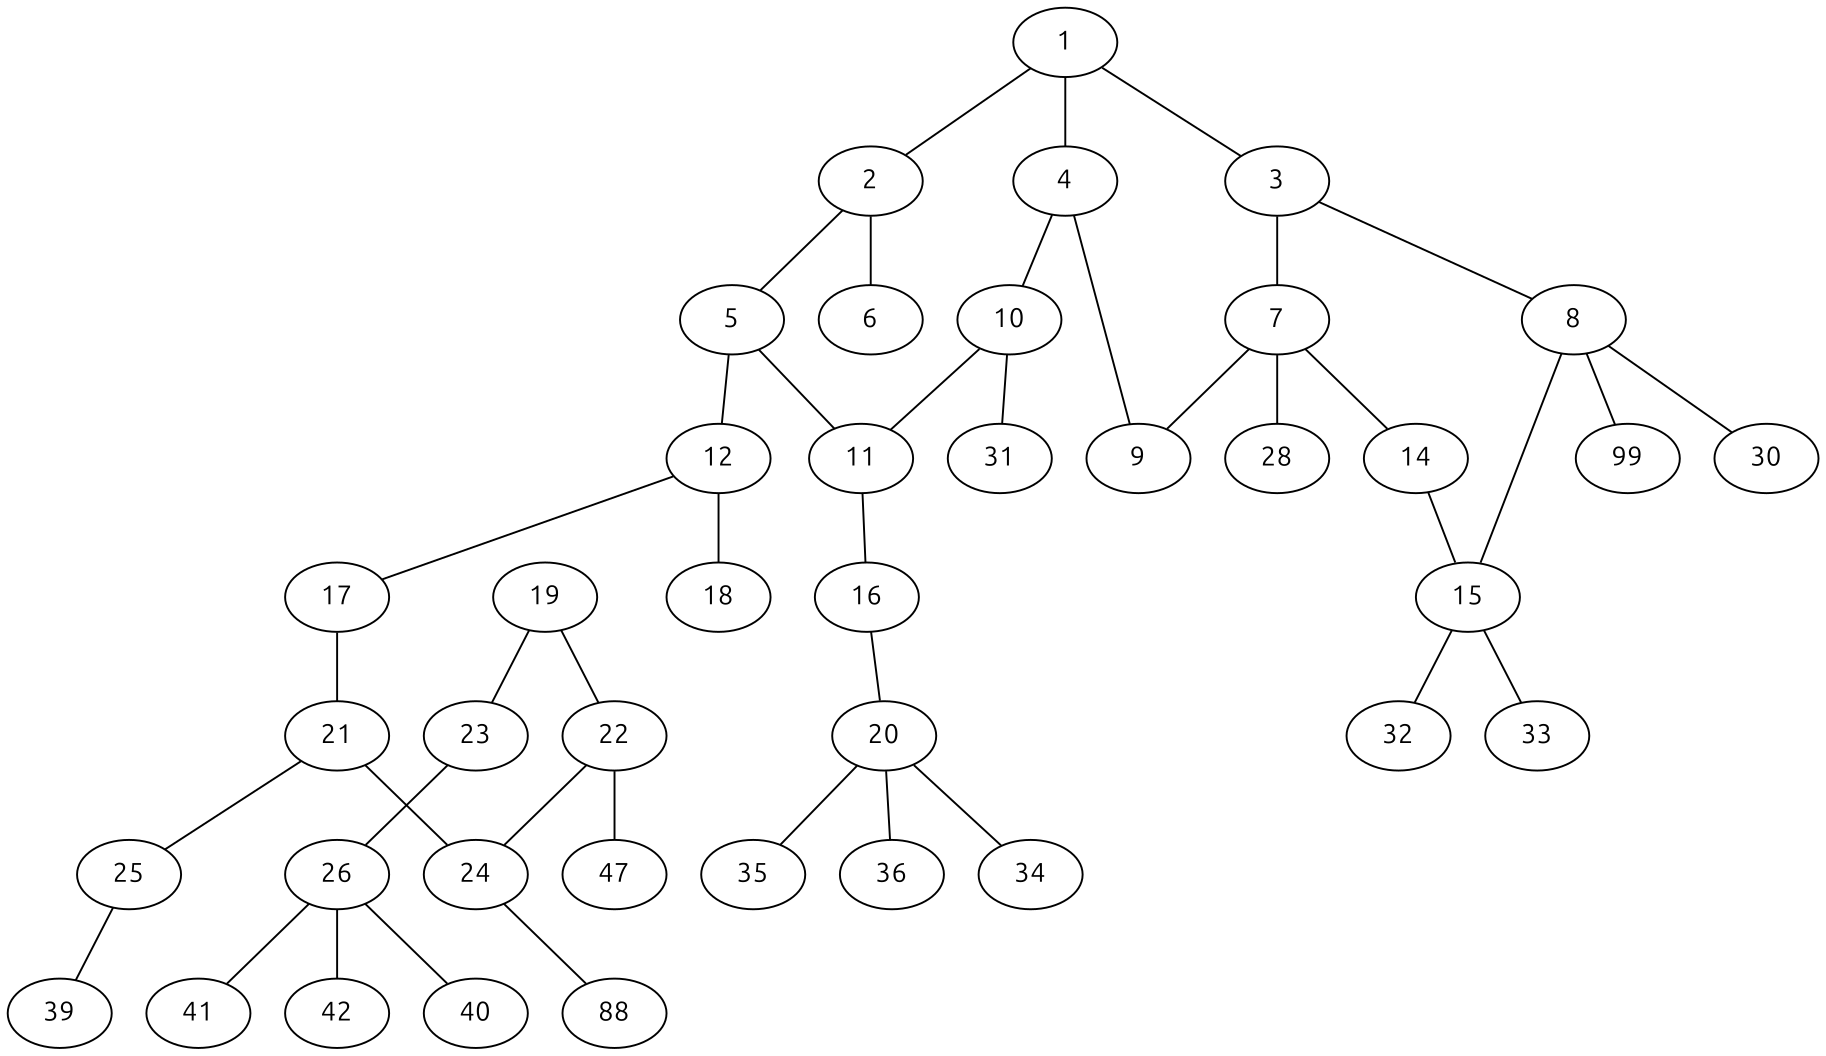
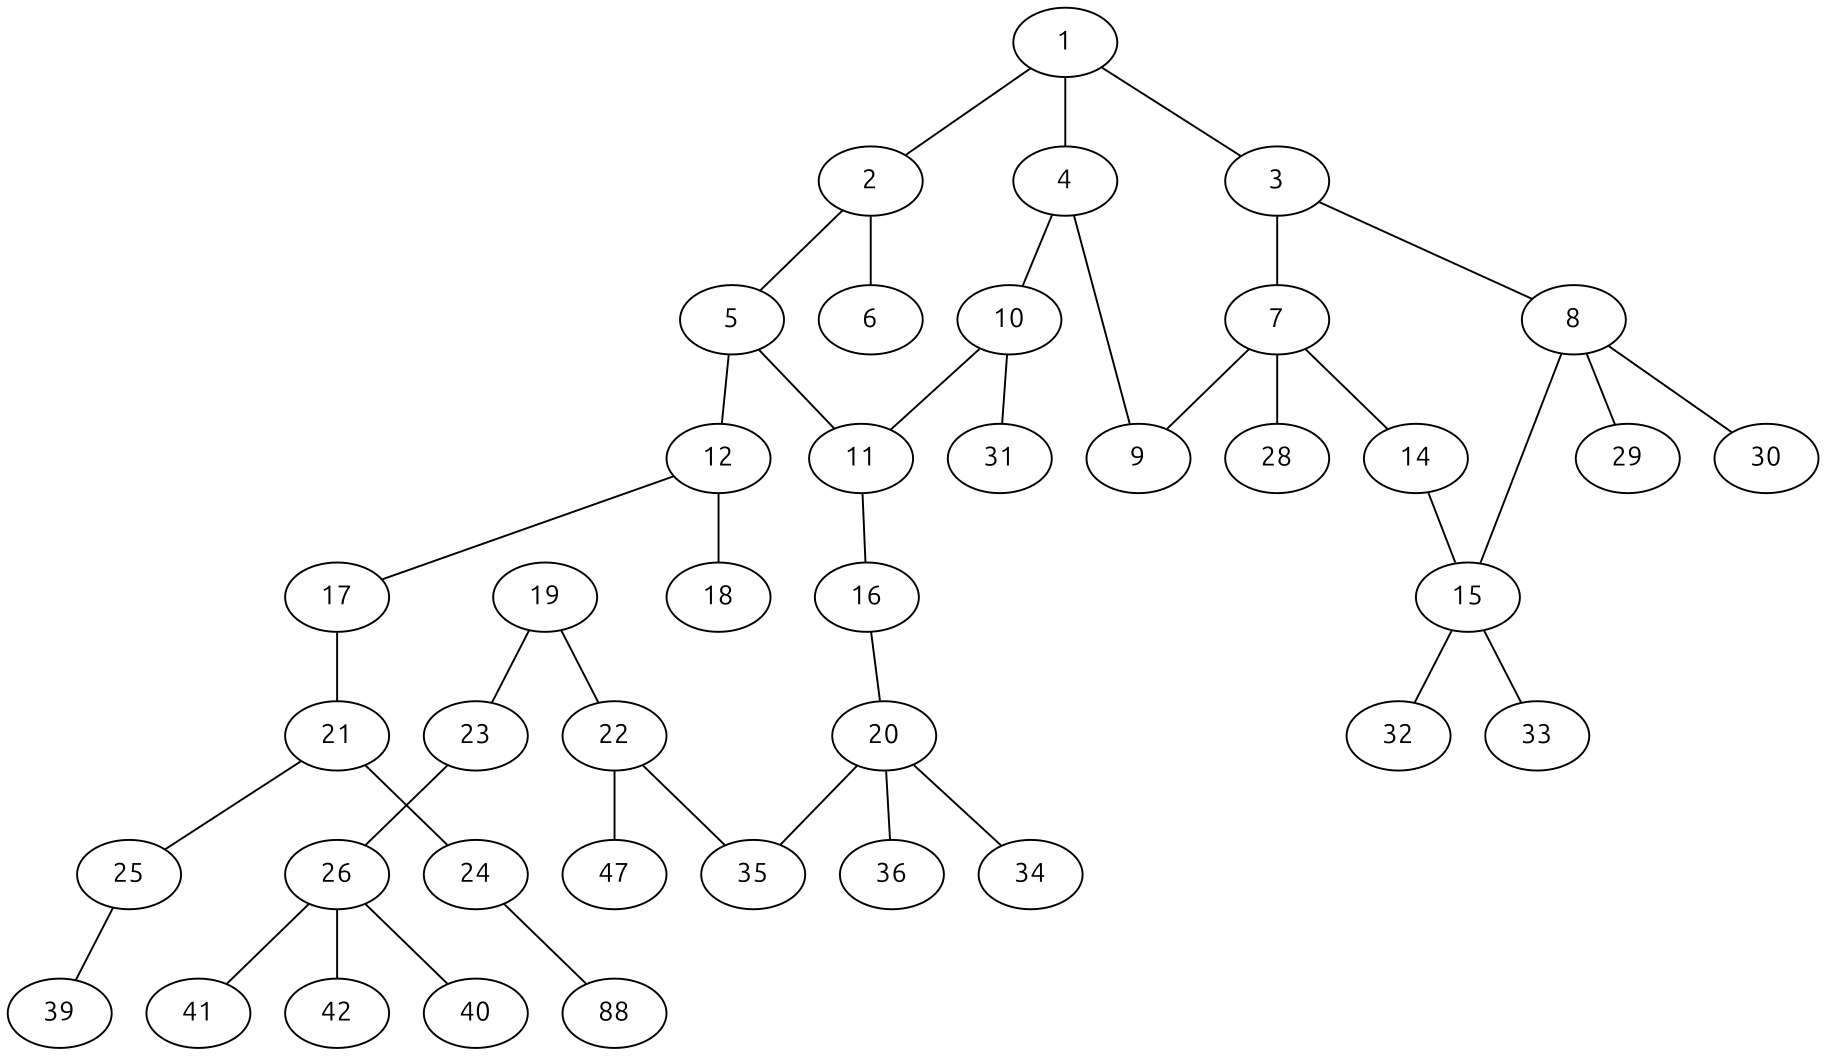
node "99": label "99" -> "29"
edge "22" -- "24": now "22" -- "35"
